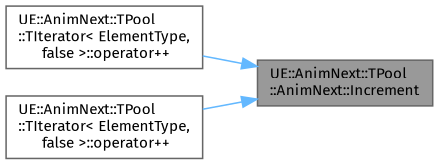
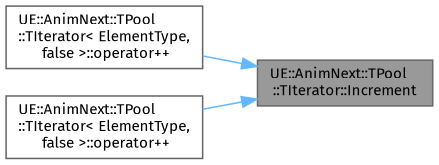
node "UE::AnimNext::TPool ::AnimNext::Increment": label "UE::AnimNext::TPool ::AnimNext::Increment" -> "UE::AnimNext::TPool ::TIterator::Increment"
